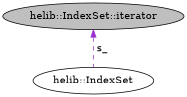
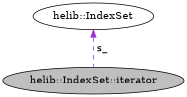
edge "helib::IndexSet" -> "helib::IndexSet::iterator": reversed
